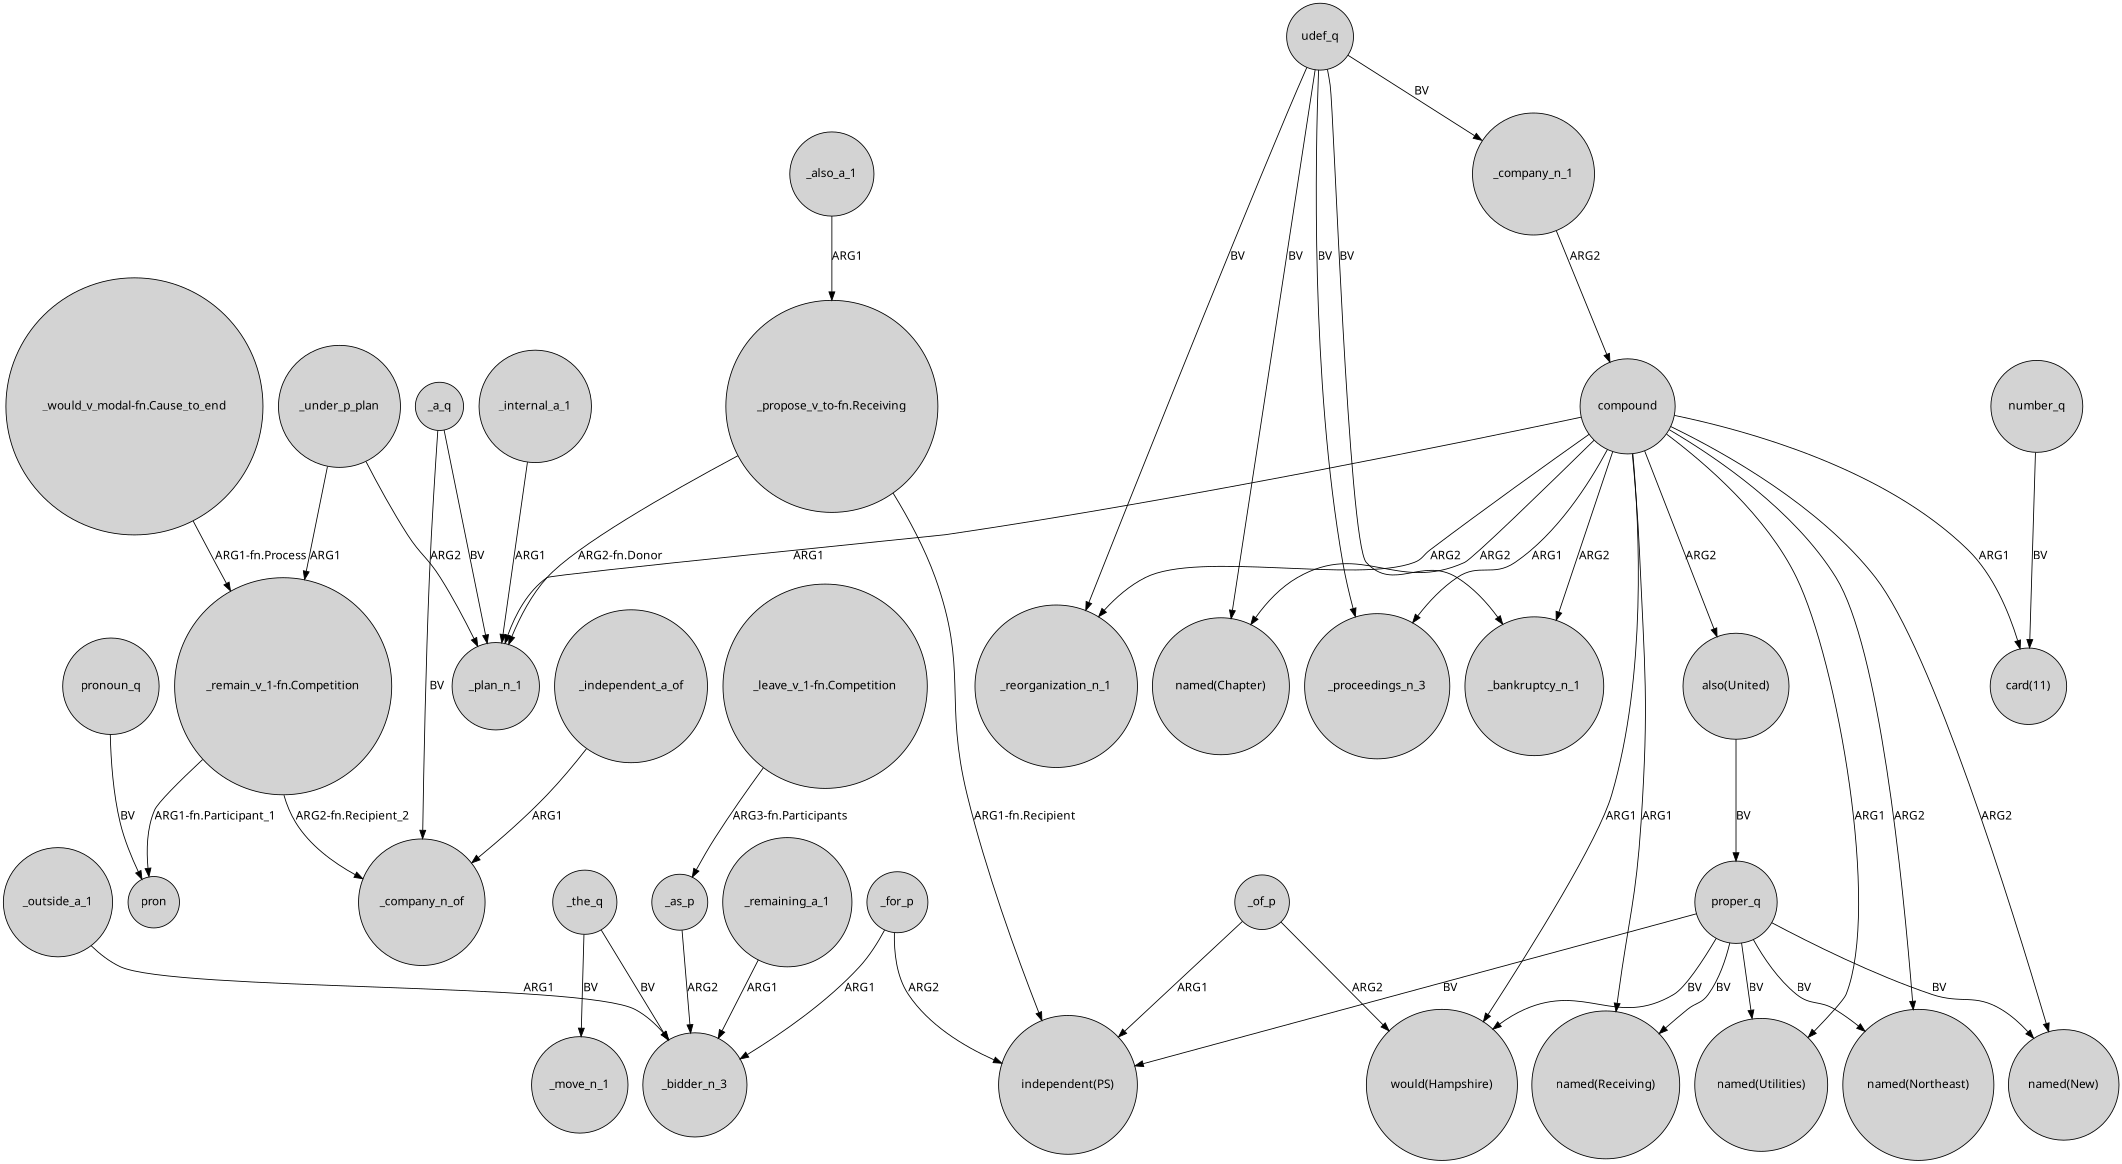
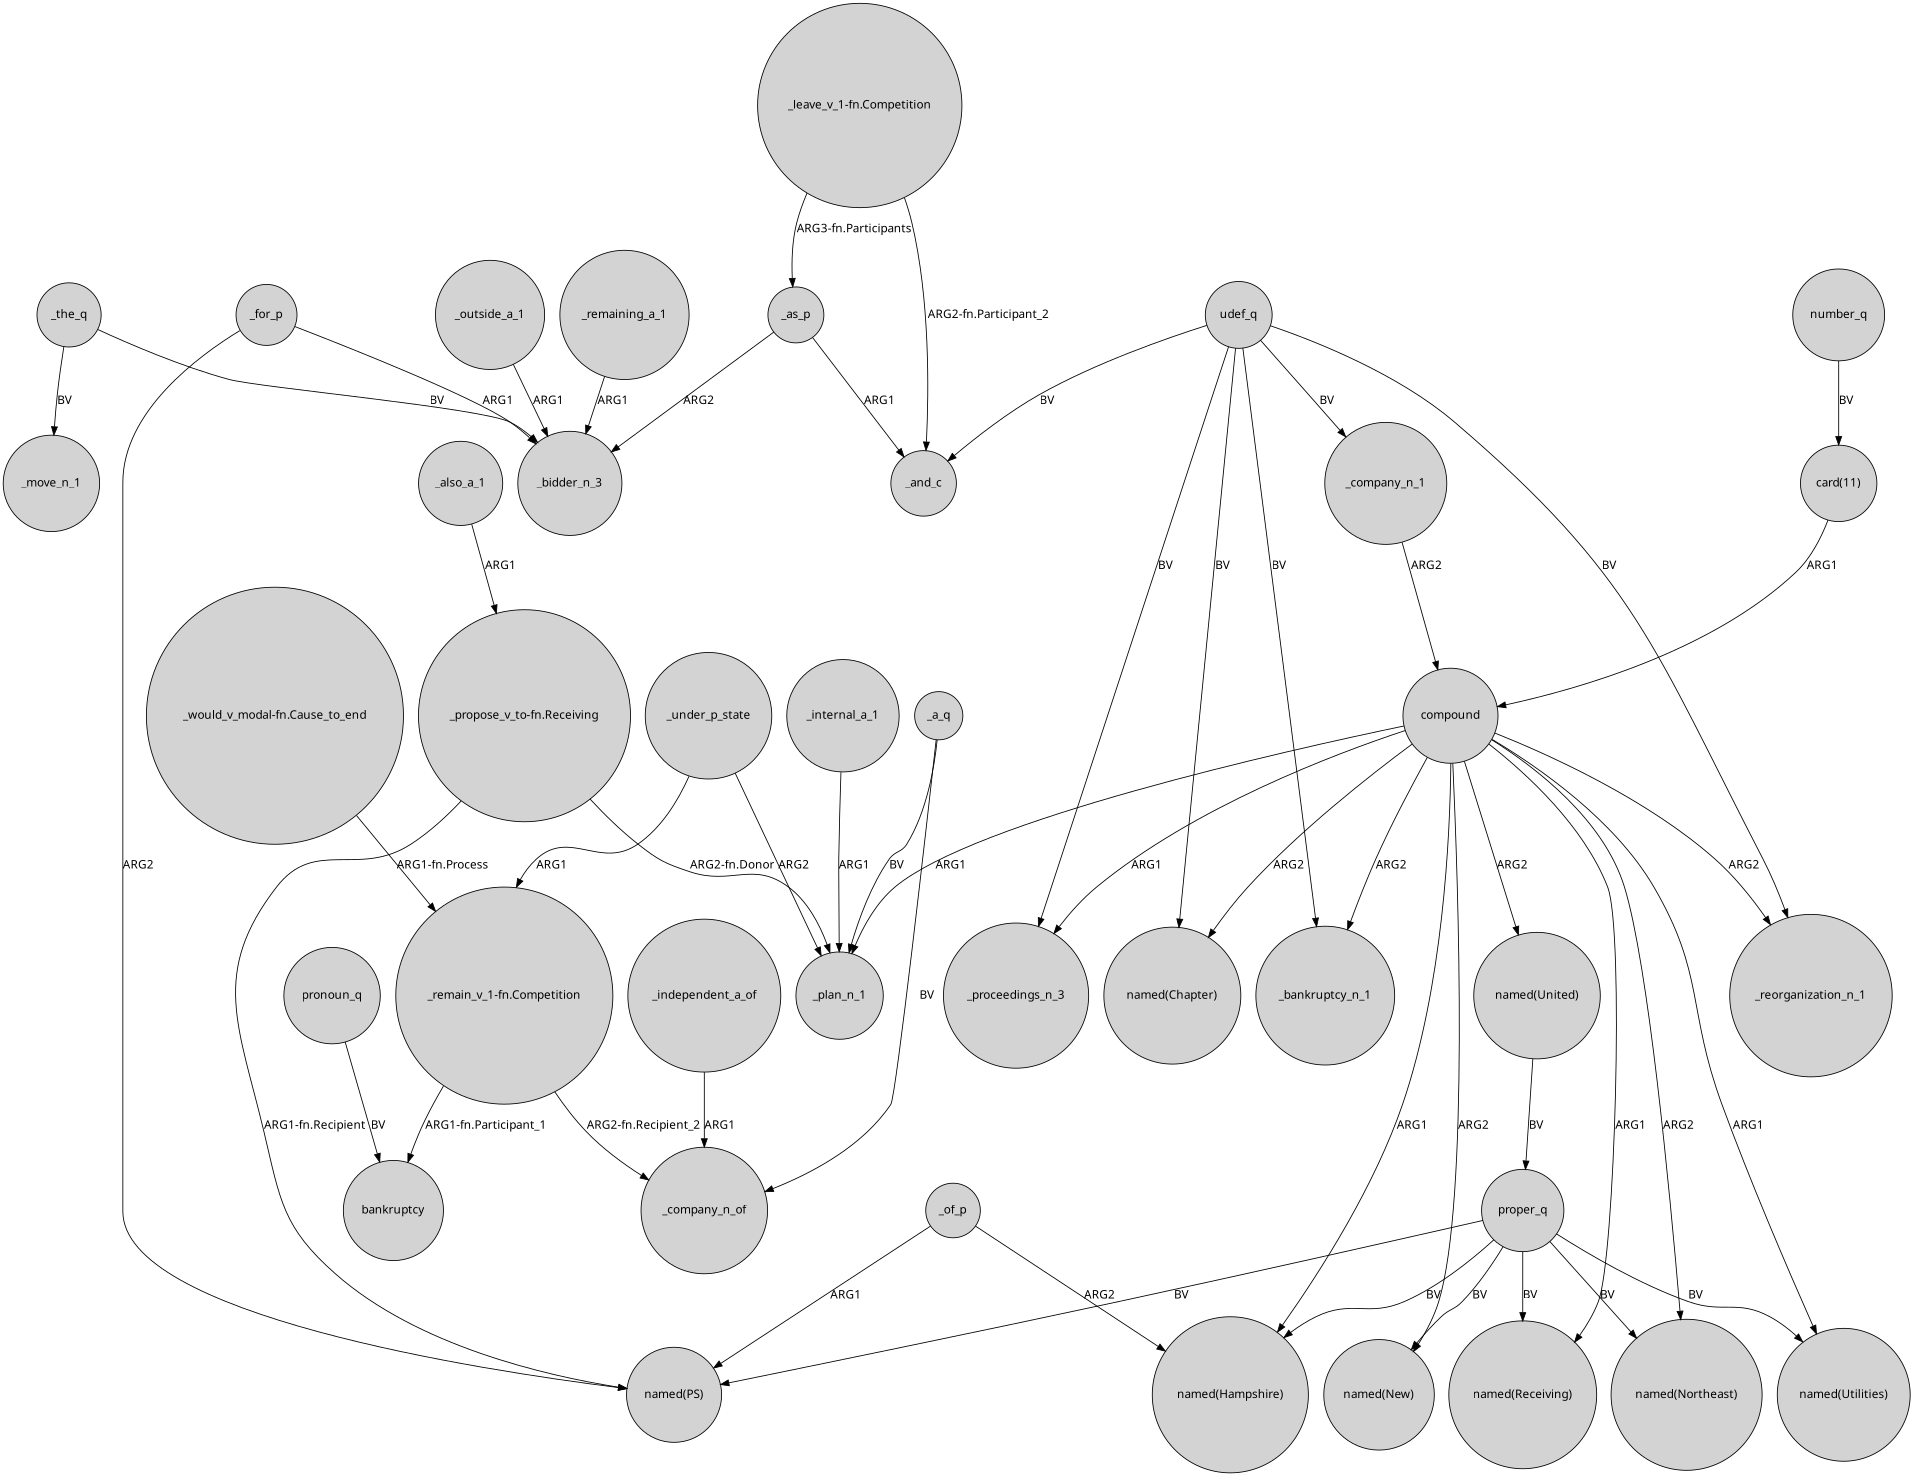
node "_under_p_plan": label "_under_p_plan" -> "_under_p_state"
node "_and_c": added
edge "compound" -> "card(11)": reversed
node "also(United)": label "also(United)" -> "named(United)"
node "pron": label "pron" -> "bankruptcy"
node "independent(PS)": label "independent(PS)" -> "named(PS)"
node "would(Hampshire)": label "would(Hampshire)" -> "named(Hampshire)"
